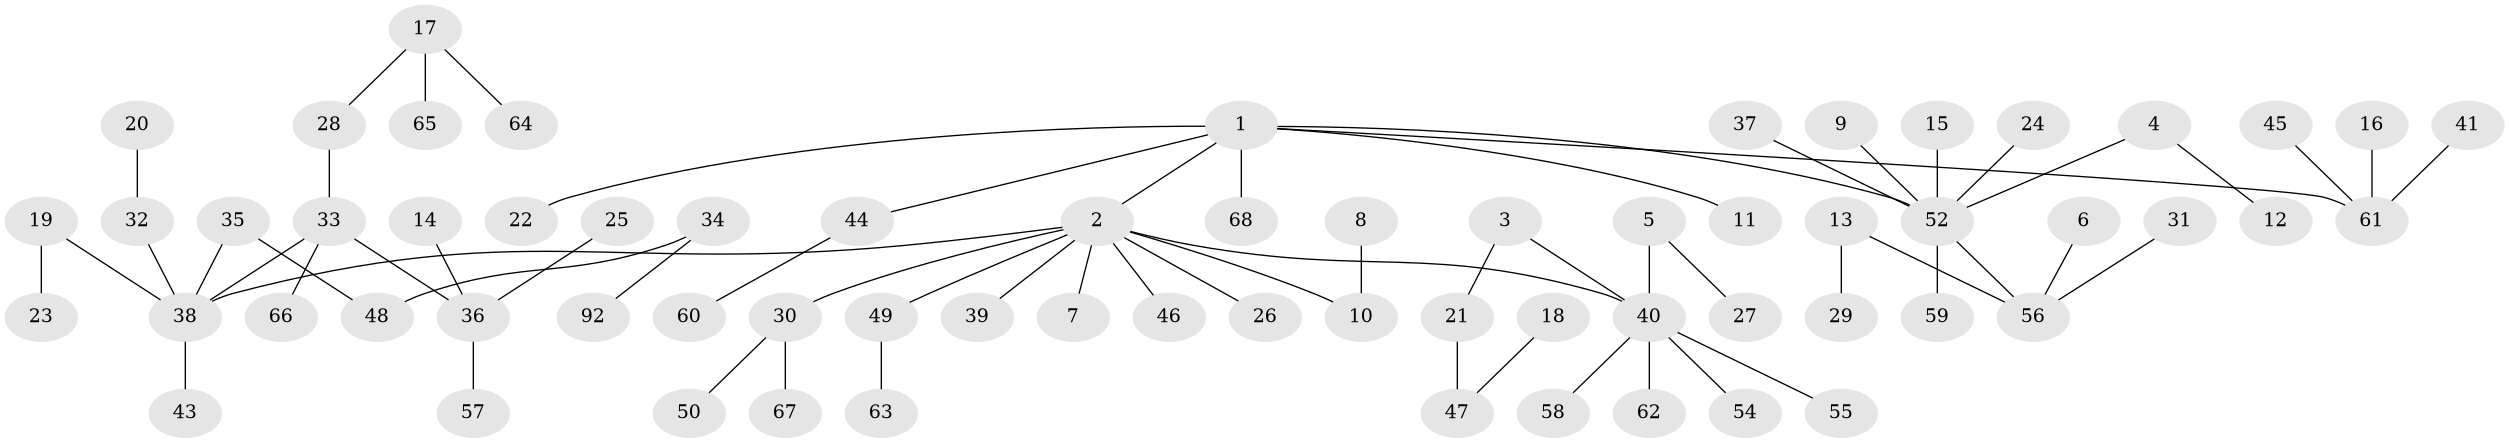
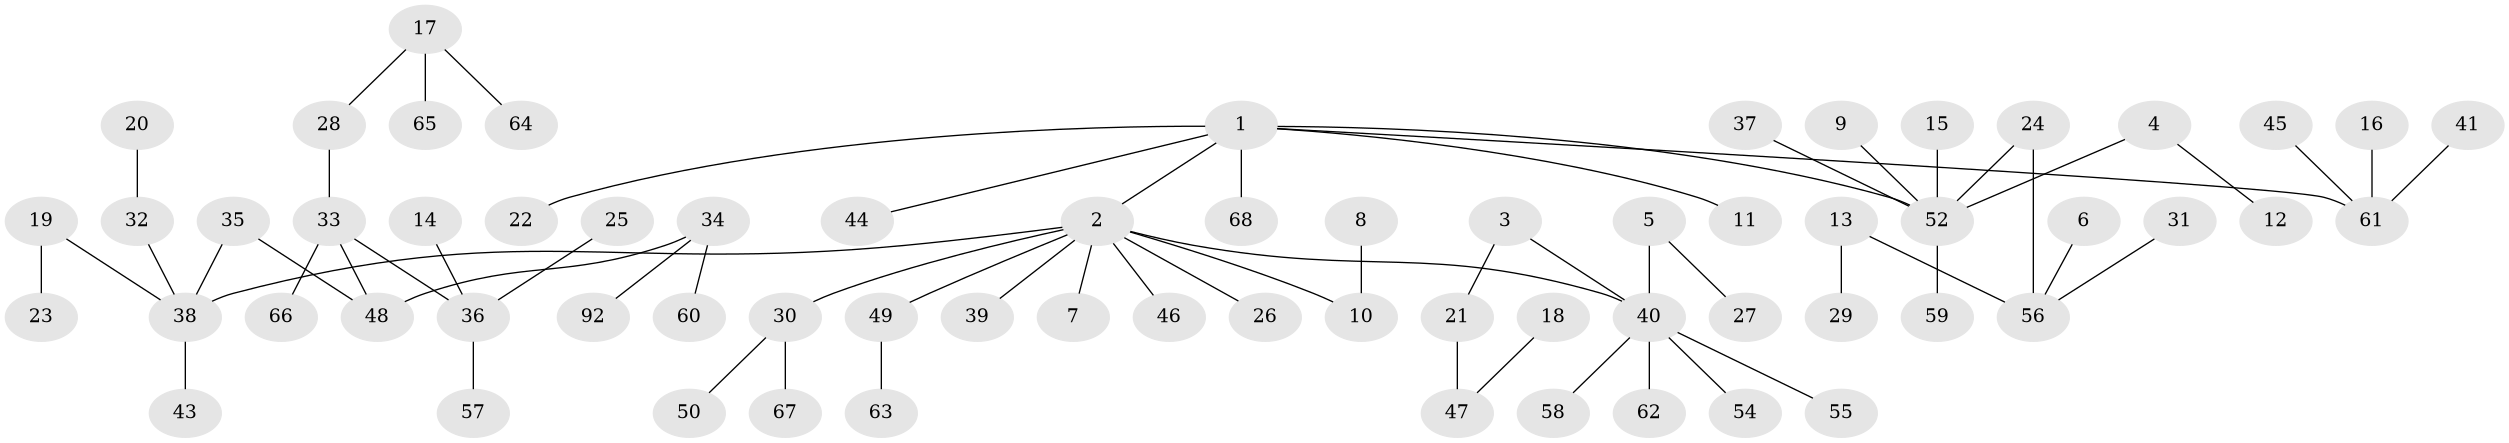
edge "33" -- "38": now "33" -- "48"
edge "44" -- "60": now "34" -- "60"
edge "52" -- "56": now "24" -- "56"
